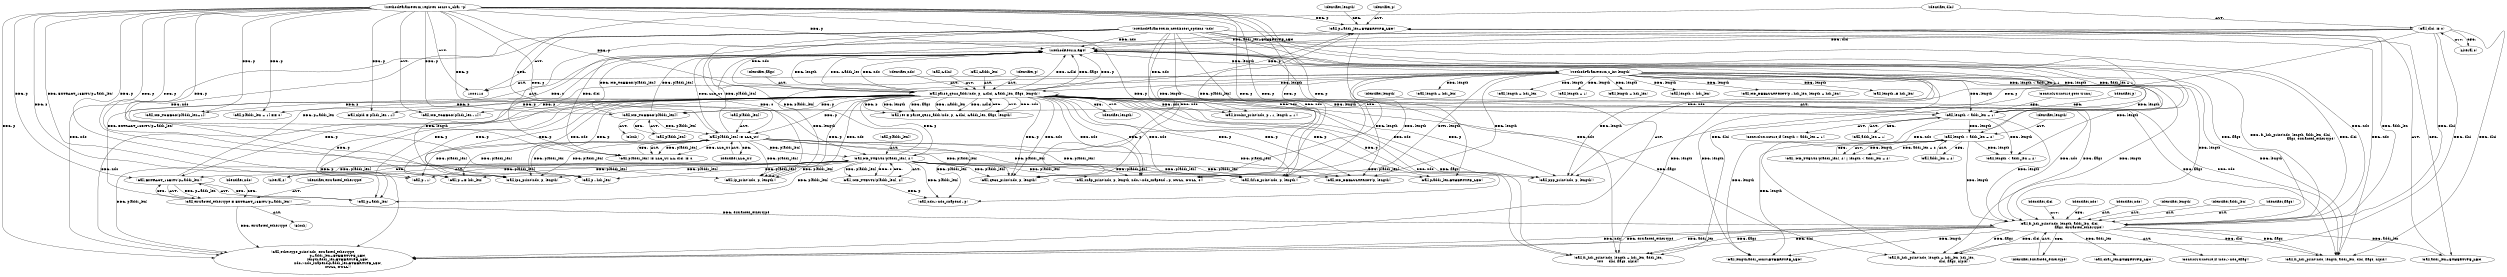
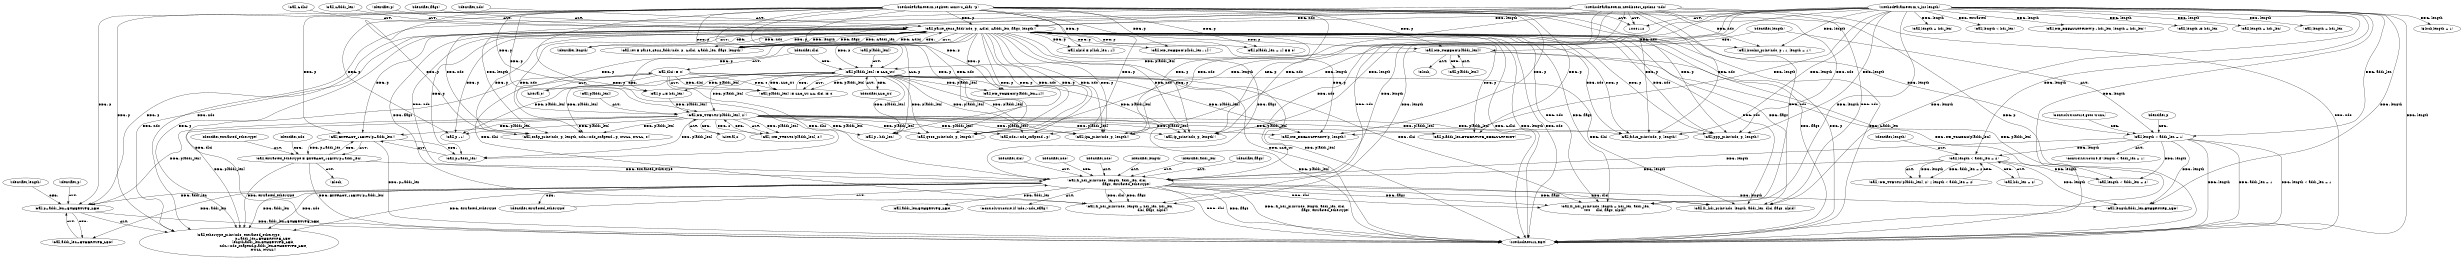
edge "(MethodParameterIn,register const u_char *p)" -> "(Call,ND_TCHECK(p[hdr_len - 1]))": label "AST: " -> "DDG: p"
edge "(MethodReturn,RET)" -> "(MethodParameterIn,u_int length)": reversed
edge "(MethodParameterIn,u_int length)" -> "(Call,length < hdr_len)": label "DDG: length" -> "DDG: extracted"
edge "(MethodParameterIn,register const u_char *p)" -> "(Call,p - 1)": label "DDG: EXTRACT_16BITS(p+addr_len)" -> "DDG: p"
edge "(MethodParameterIn,register const u_char *p)" -> "(Call,p - hdr_len)": label "DDG: p" -> "LLC: p"
edge "(MethodParameterIn,register const u_char *p)" -> "(Call,ip_print(ndo, p, length))": label "DDG: p" -> "CFG: p"
node "(Call,length + 1)": label "(Call,length + 1)" -> "(Block,length + 1)"
edge "(MethodParameterIn,u_int length)" -> "(Call,length < addr_len + 1)": label "DDG: length" -> "DDG: addr_len"
edge "(MethodParameterIn,netdissect_options *ndo)" -> "(Call,ip_print(ndo, p, length))": label "DDG: 0" -> "DDG: ndo"
edge "(MethodParameterIn,u_int length)" -> "(Call,frf15_print(ndo, p, length))": label "BITS: length" -> "DDG: length"
node "(Call,addr_len + 1)": removed
edge "(Call,p[addr_len] != LLC_UI)" -> "(Call,frf15_print(ndo, p, length))": now "(Call,p[addr_len] != LLC_UI)" -> "(Call,ND_TCHECK(p[addr_len+1]))"
node "(Call,addr_len + 2)": label "(Call,addr_len + 2)" -> "(Call,hdr_len + 2)"
edge "(Call,ND_TTEST2(p[addr_len], 2))" -> "(Call,p += hdr_len)": reversed
node "(Call,p-addr_len-ETHERTYPE_LEN)": label "(Call,p-addr_len-ETHERTYPE_LEN)" -> "(Call,p-addr_len-ETHERTYPE_DEFAULTPRINT)"
edge "(Call,!ND_TTEST2(p[addr_len], 2))" -> "(Call,ndo->ndo_snapend - p)": now "(MethodParameterIn,register const u_char *p)" -> "(Call,ndo->ndo_snapend - p)"
node "(Call,length-addr_const-ETHERTYPE_LEN)": label "(Call,length-addr_const-ETHERTYPE_LEN)" -> "(Call,length-addr_len-ETHERTYPE_LEN)"
node "(Call,char_len-ETHERTYPE_LEN)": label "(Call,char_len-ETHERTYPE_LEN)" -> "(Call,addr_len-ETHERTYPE_LEN)"
